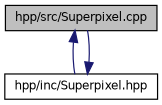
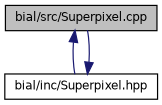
node "hpp/src/Superpixel.cpp": label "hpp/src/Superpixel.cpp" -> "bial/src/Superpixel.cpp"
node "hpp/inc/Superpixel.hpp": label "hpp/inc/Superpixel.hpp" -> "bial/inc/Superpixel.hpp"
